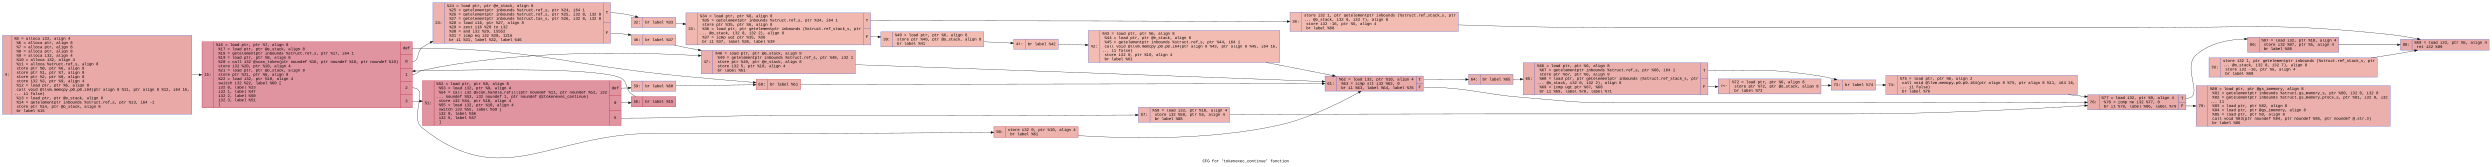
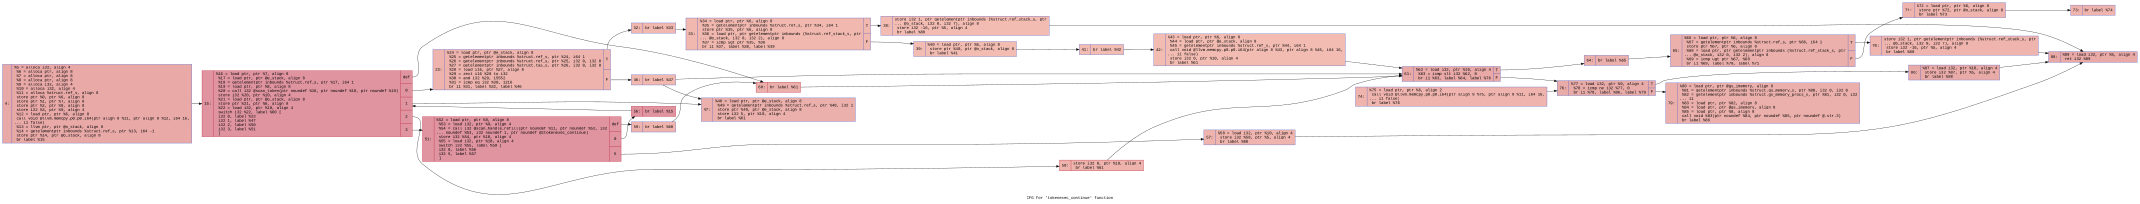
edge "65:" -> "73:": now "65:" -> "70:"
edge "47:" -> "61:": now "46:" -> "61:"
edge "73:" -> "74:": removed
node "4:": text "%13 = load ptr, ptr @o_stack, align 8" -> "%13 = llvm ptr, ptr @o_stack, align 8"
edge "57:" -> "76:": now "57:" -> "88:"
